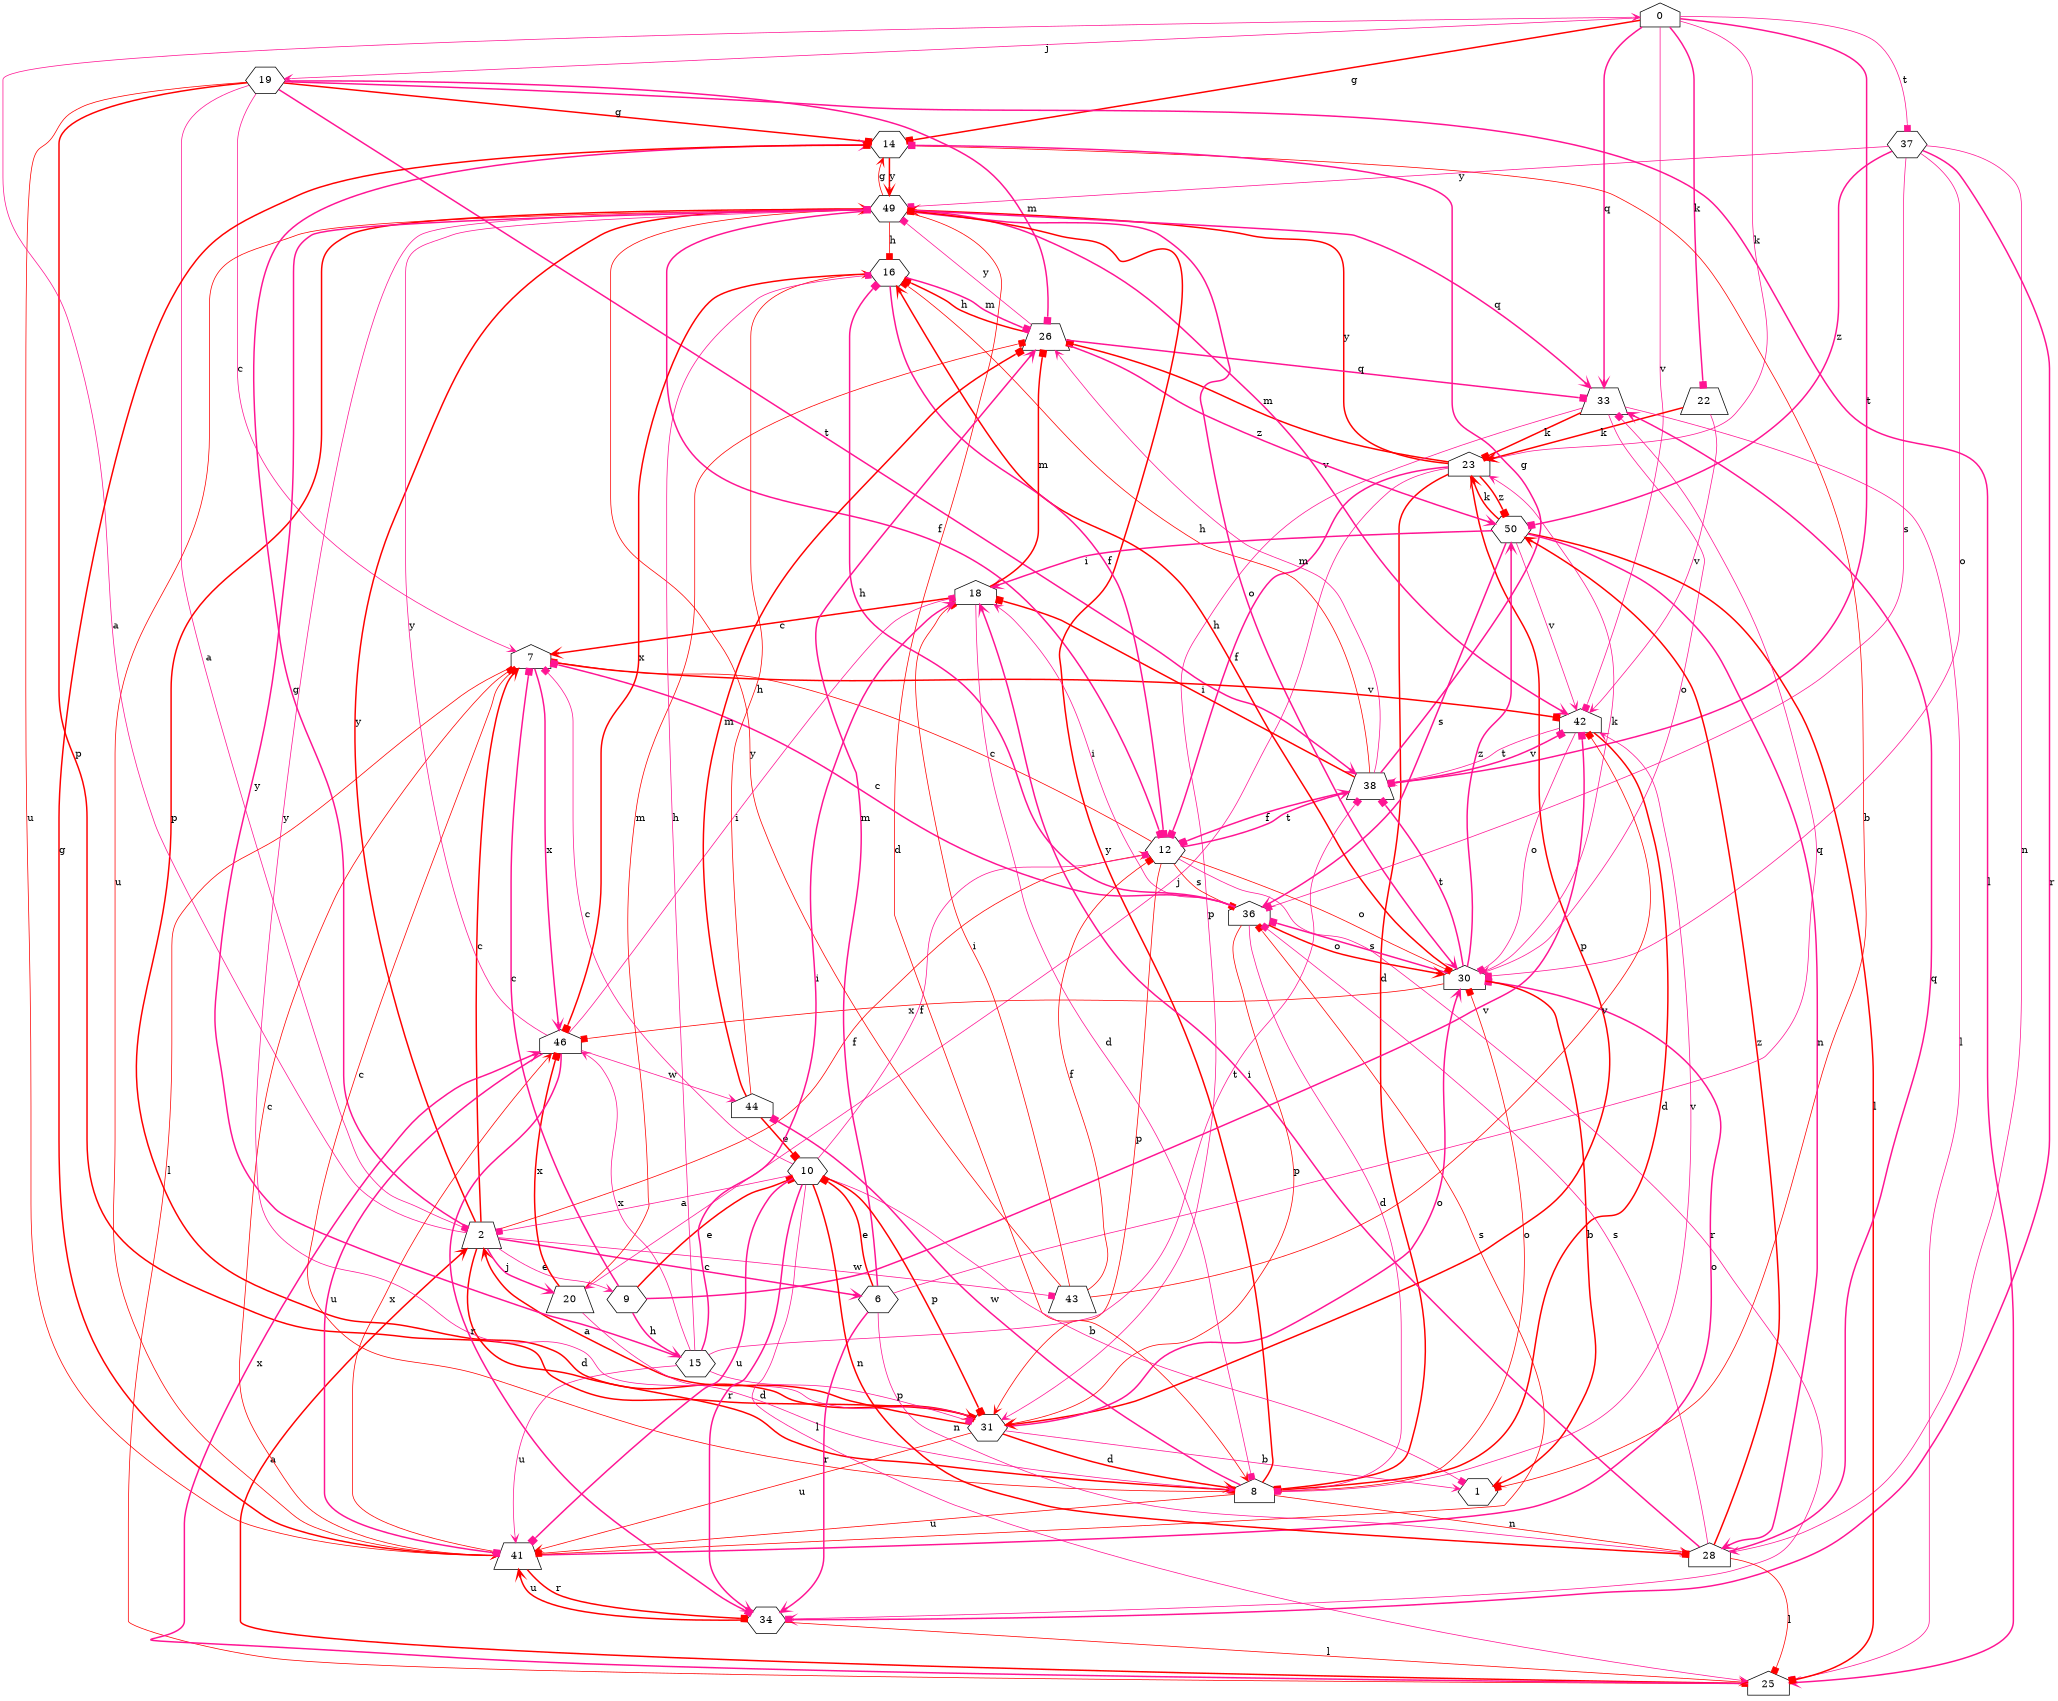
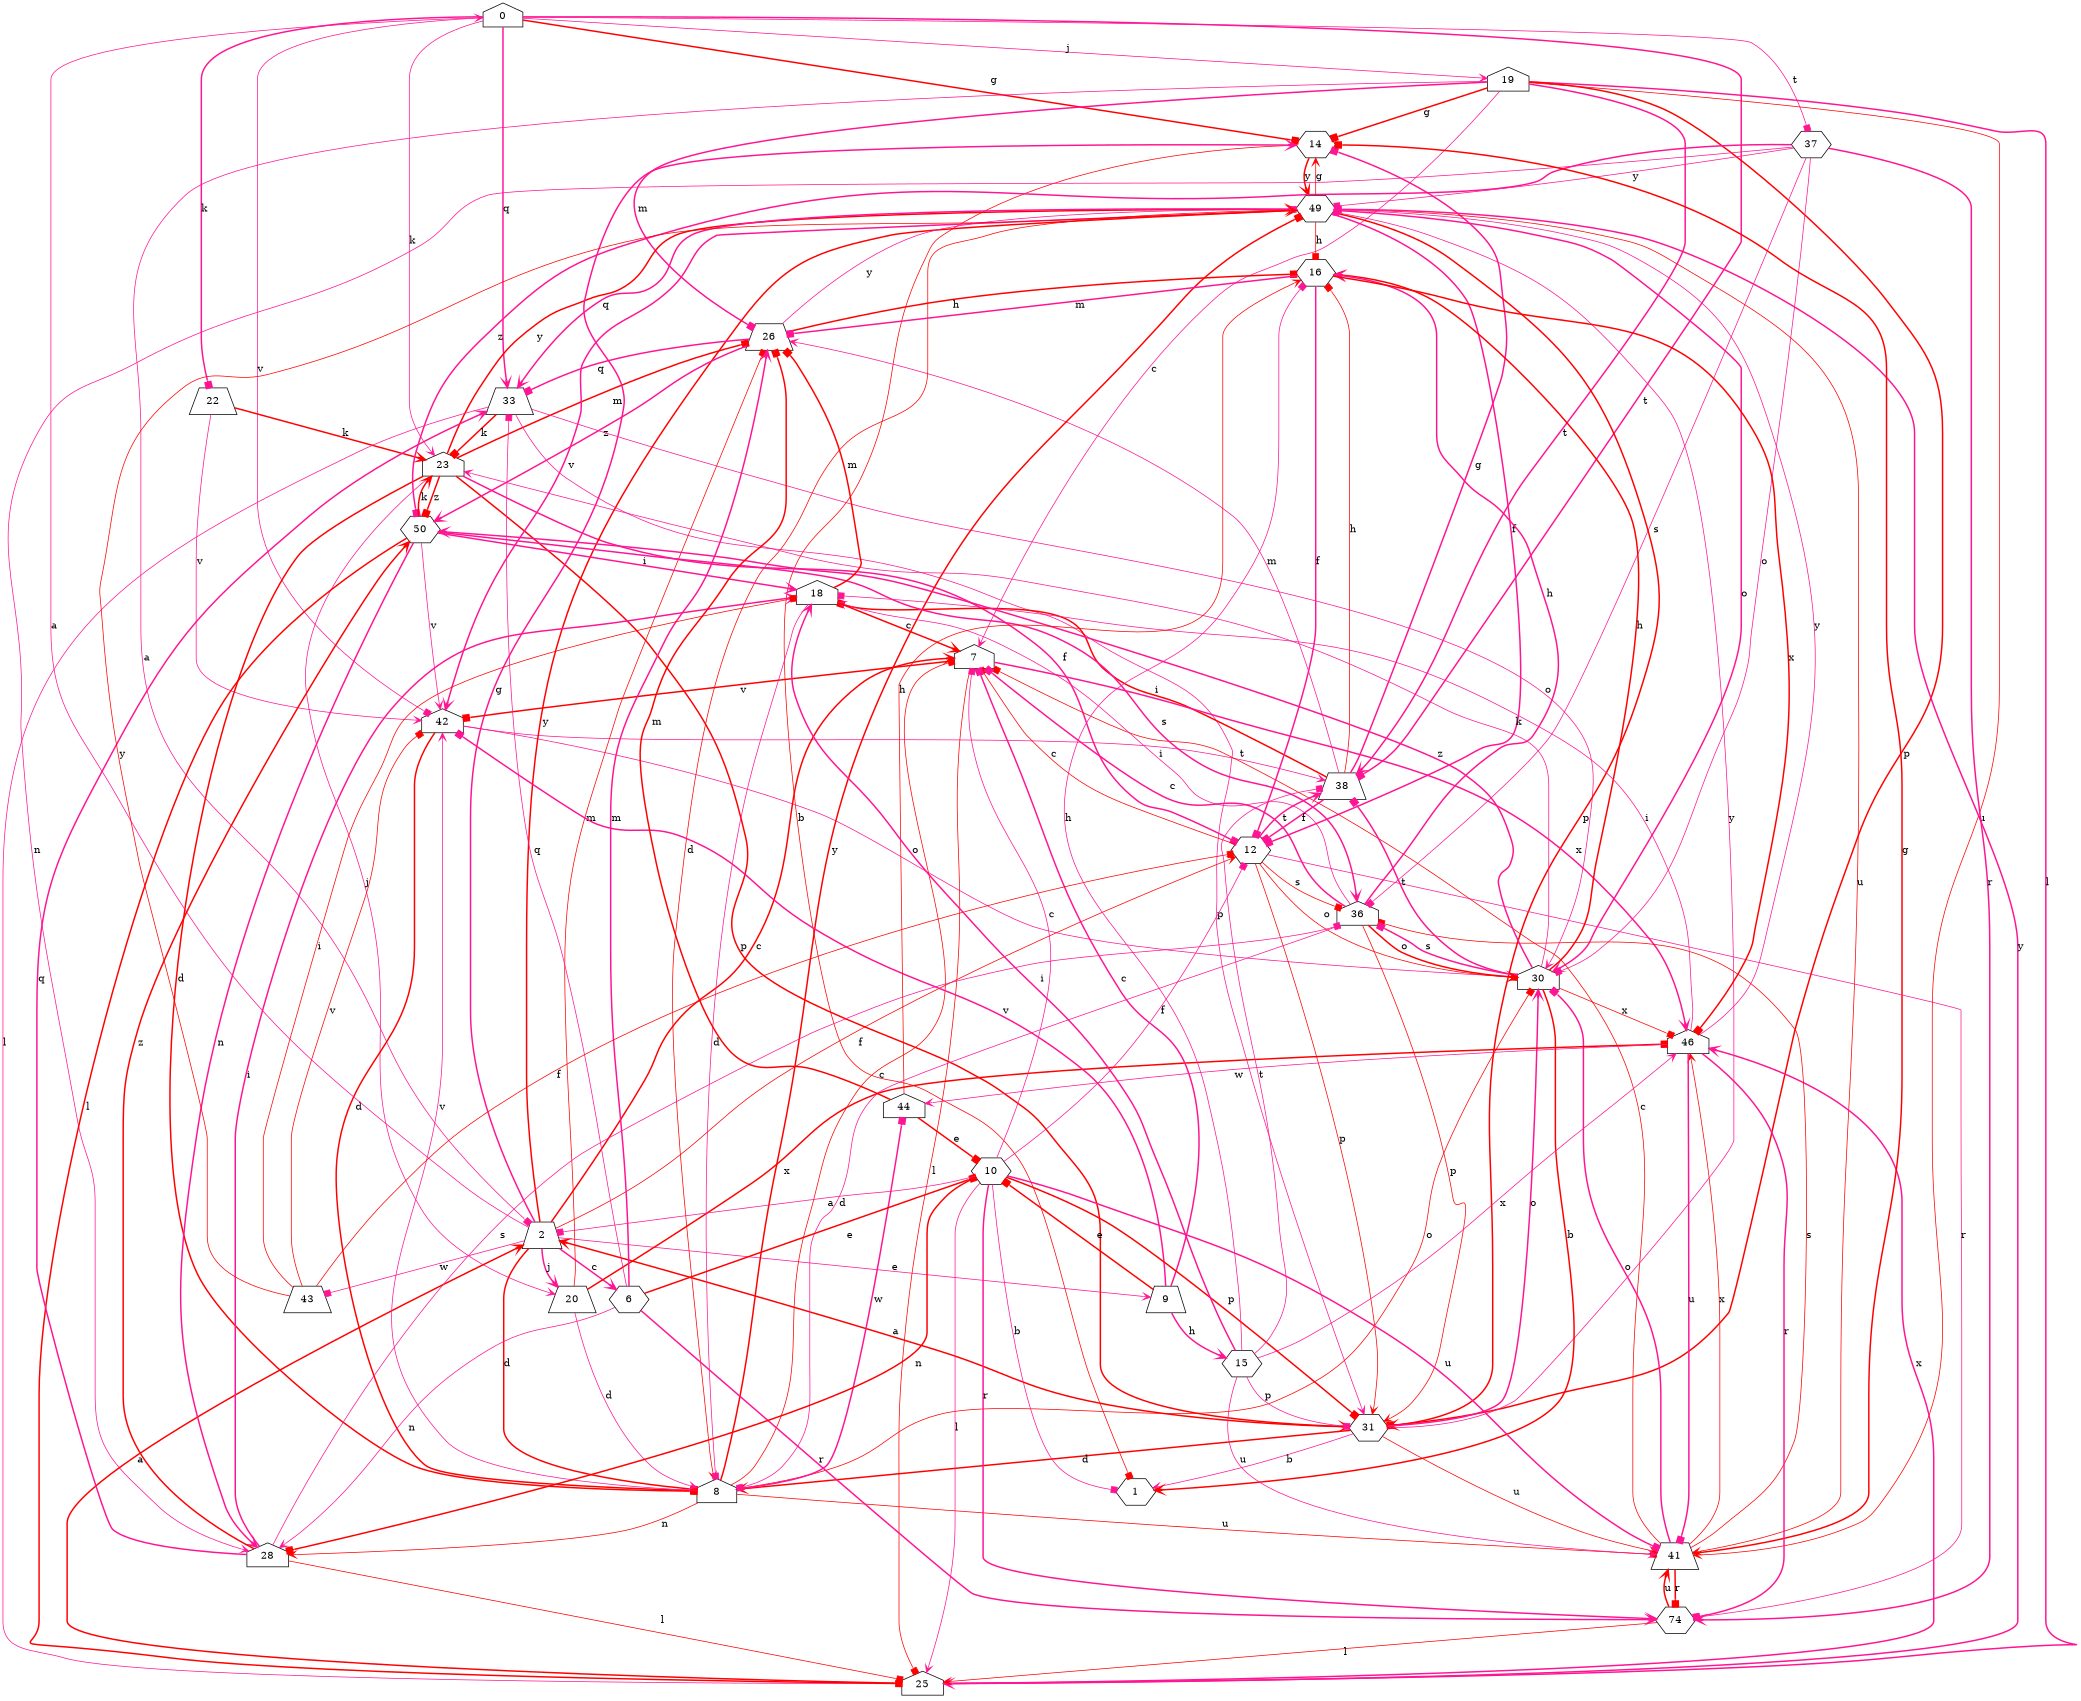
node "19": shape hexagon -> house
edge "46" -> "49": arrowhead vee -> box
edge "36" -> "16": arrowhead box -> vee
edge "15" -> "49": now "25" -> "49"
edge "38" -> "42": removed, label "v"
node "9": shape hexagon -> trapezium
node "34": label "34" -> "74"
